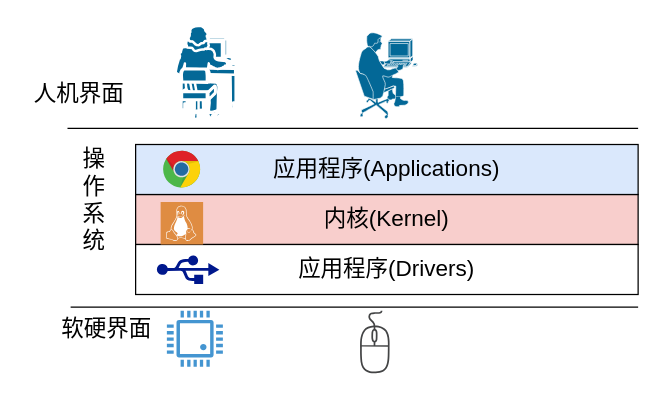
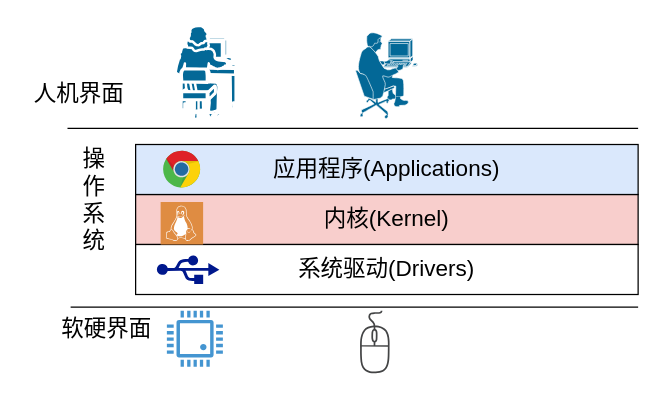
node "应用程序(Drivers)": label "应用程序(Drivers)" -> "系统驱动(Drivers)"
